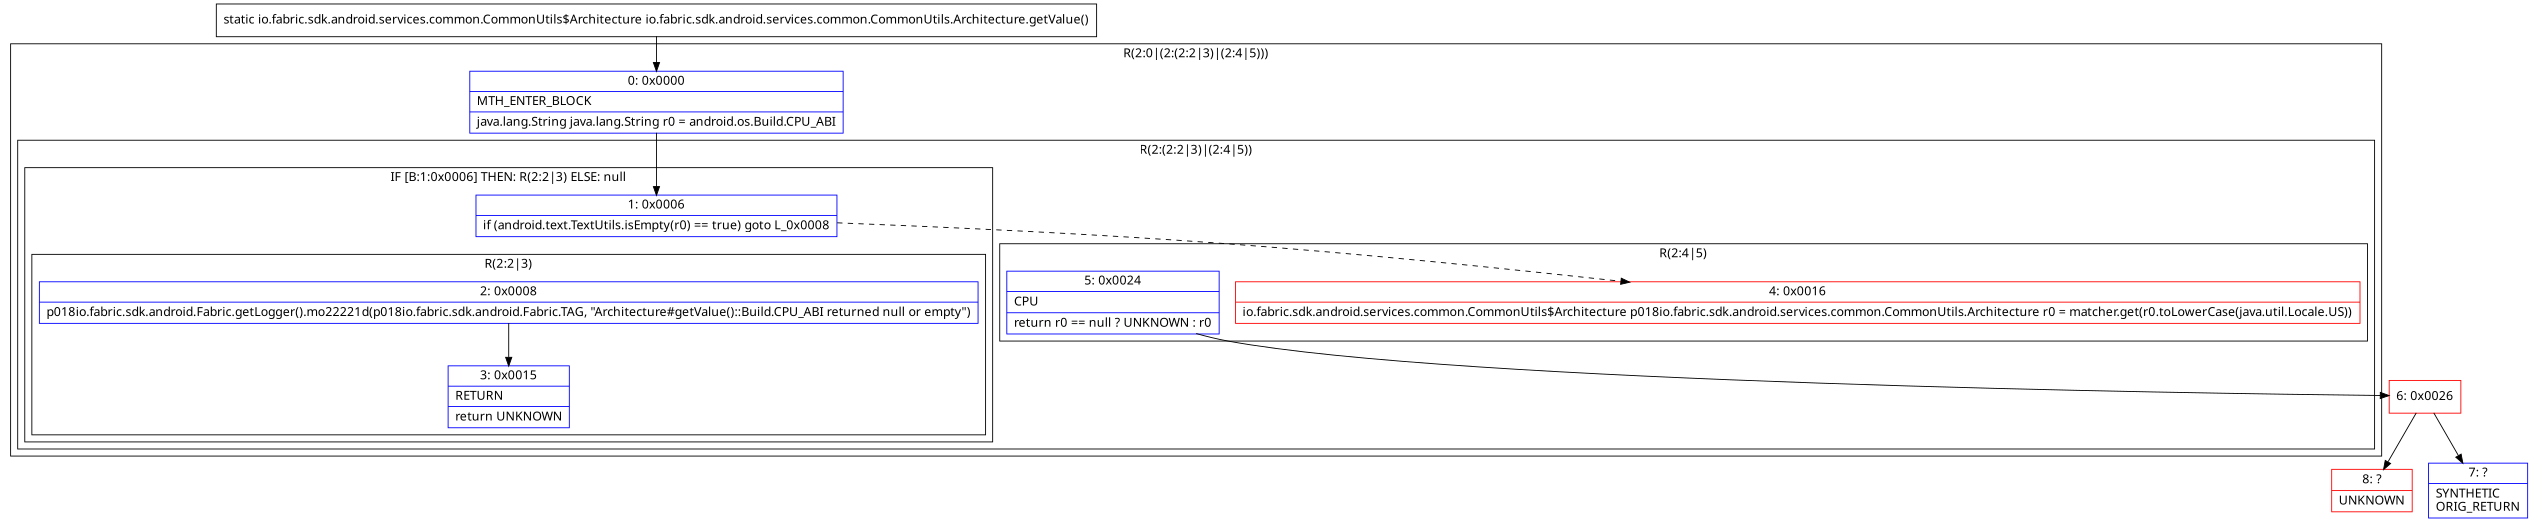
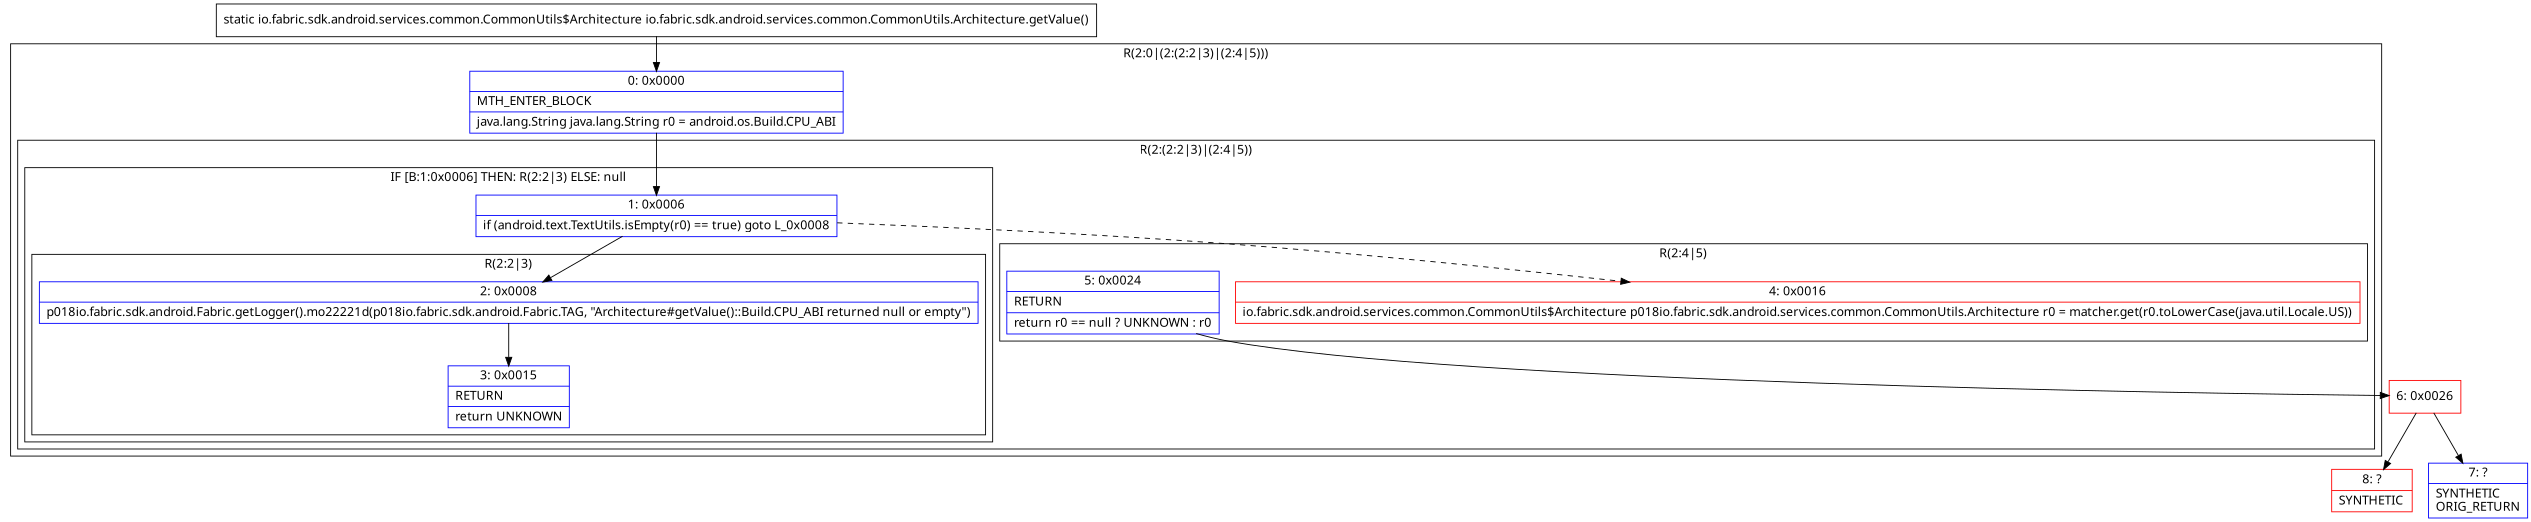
edge "1: 0x0006" -> "2: 0x0008": added
node "5: 0x0024": text "CPU" -> "RETURN"
node "8: ?": text "UNKNOWN" -> "SYNTHETIC"
